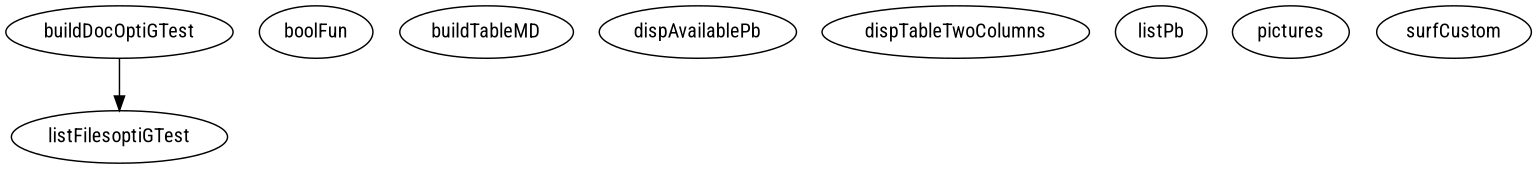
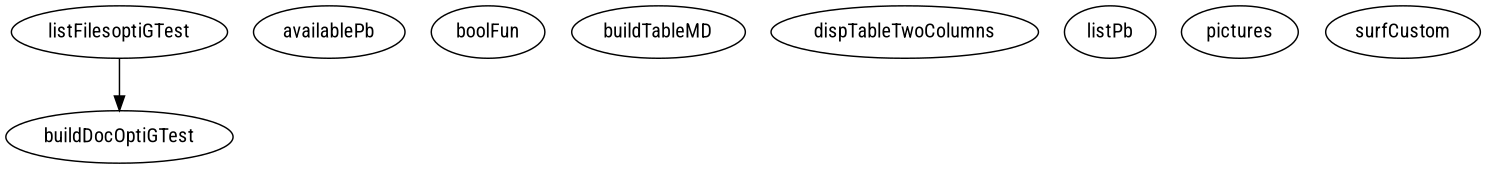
node "availablePb": added
node "dispAvailablePb": removed
edge "buildDocOptiGTest" -> "listFilesoptiGTest": reversed
